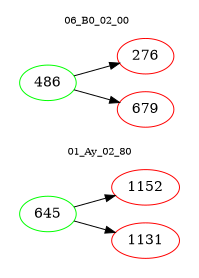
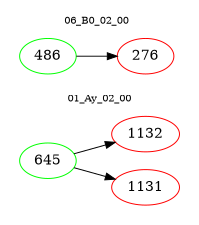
node "679": removed
cluster "01_Ay_02_80": label "01_Ay_02_80" -> "01_Ay_02_00"
node "1152": label "1152" -> "1132"
